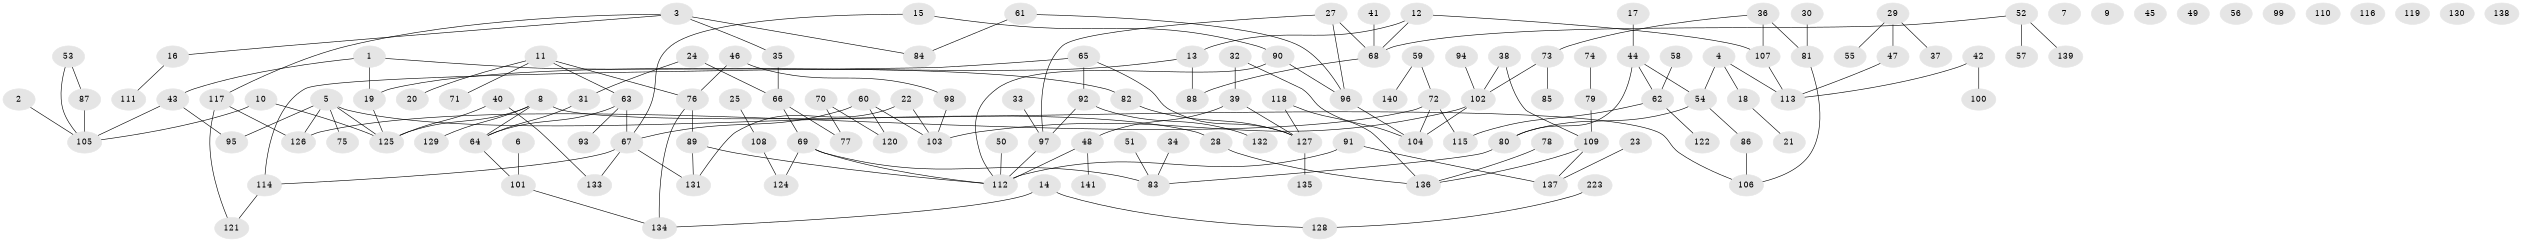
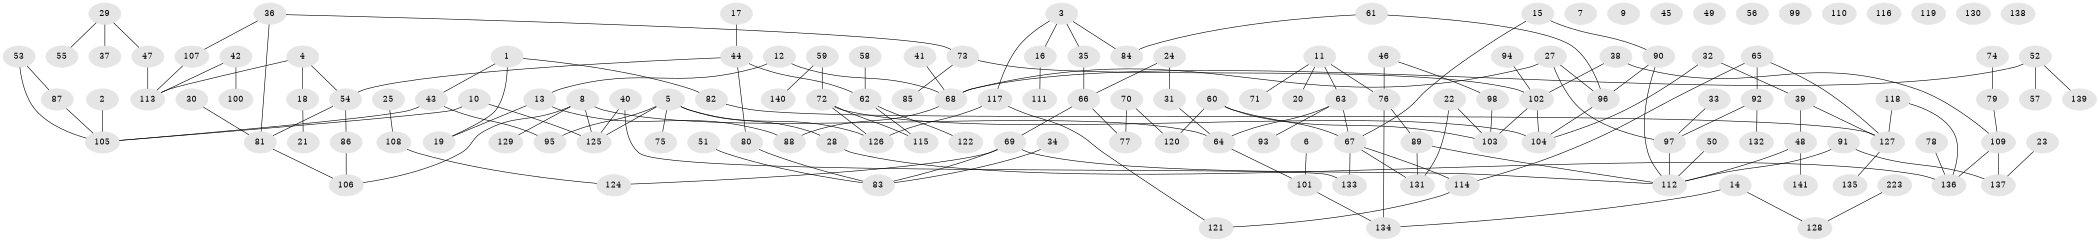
edge "12" -- "107": removed
edge "19" -- "125": removed
edge "54" -- "80": now "54" -- "81"
